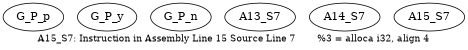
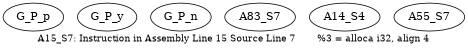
node "A13_S7": label "A13_S7" -> "A83_S7"
node "A14_S7": label "A14_S7" -> "A14_S4"
node "A15_S7": label "A15_S7" -> "A55_S7"
